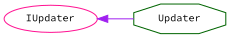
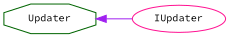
edge "Updater" -> "IUpdater": reversed
